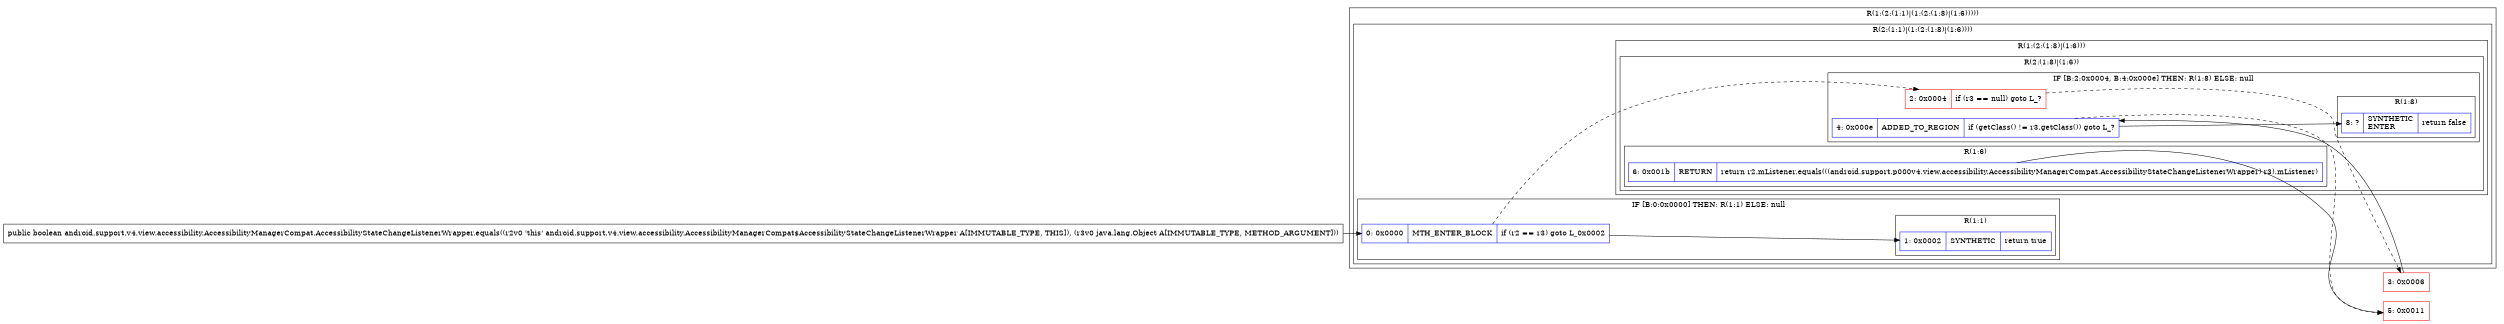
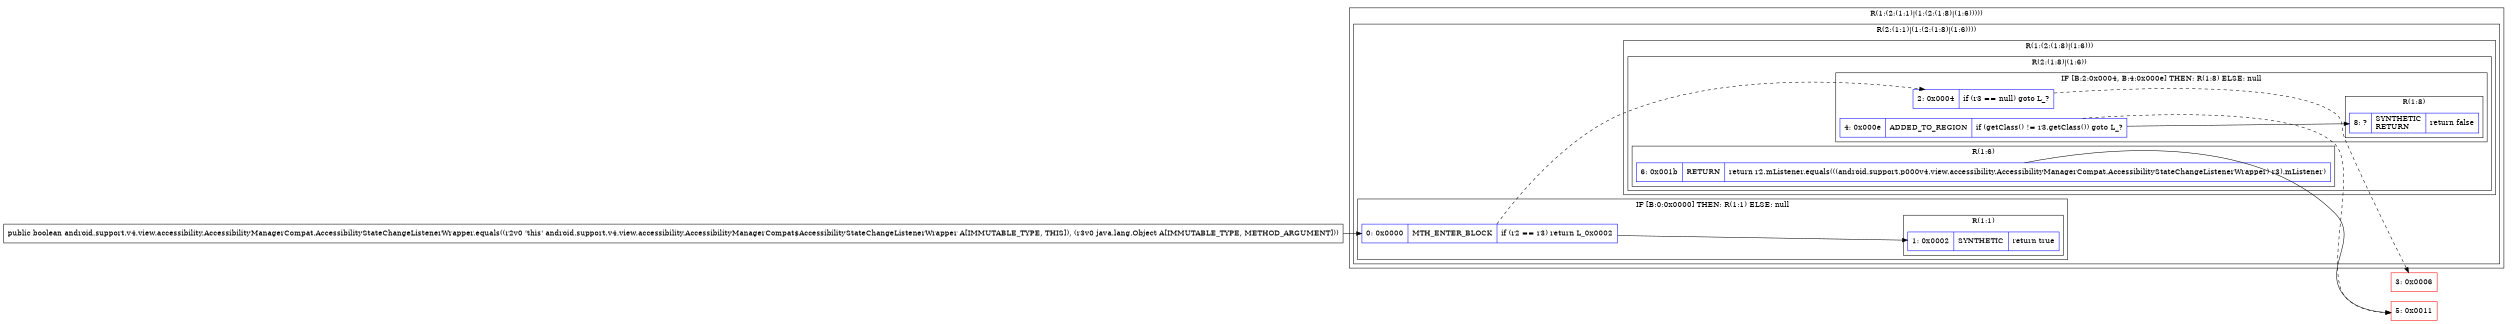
node "2: 0x0004": color red -> blue
node "8: ?": text "ENTER" -> "RETURN"
edge "3: 0x0006" -> "4: 0x000e": removed
node "0: 0x0000": text "if (r2 == r3) goto L_0x0002" -> "if (r2 == r3) return L_0x0002"
